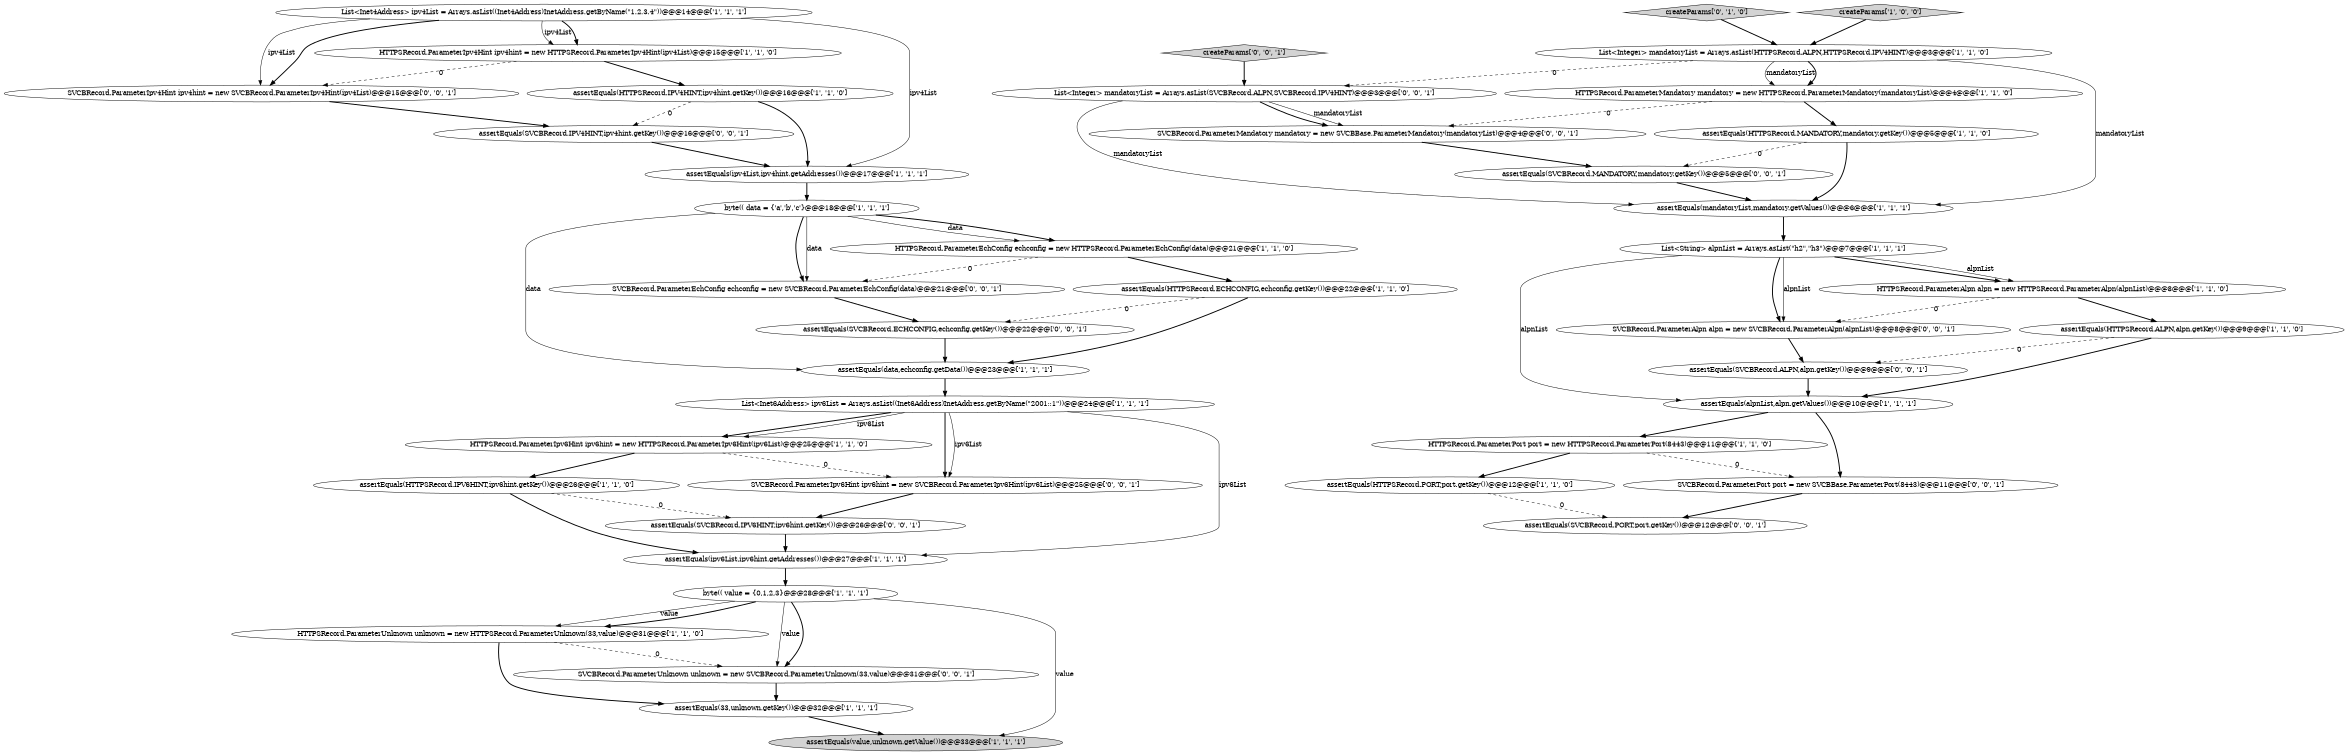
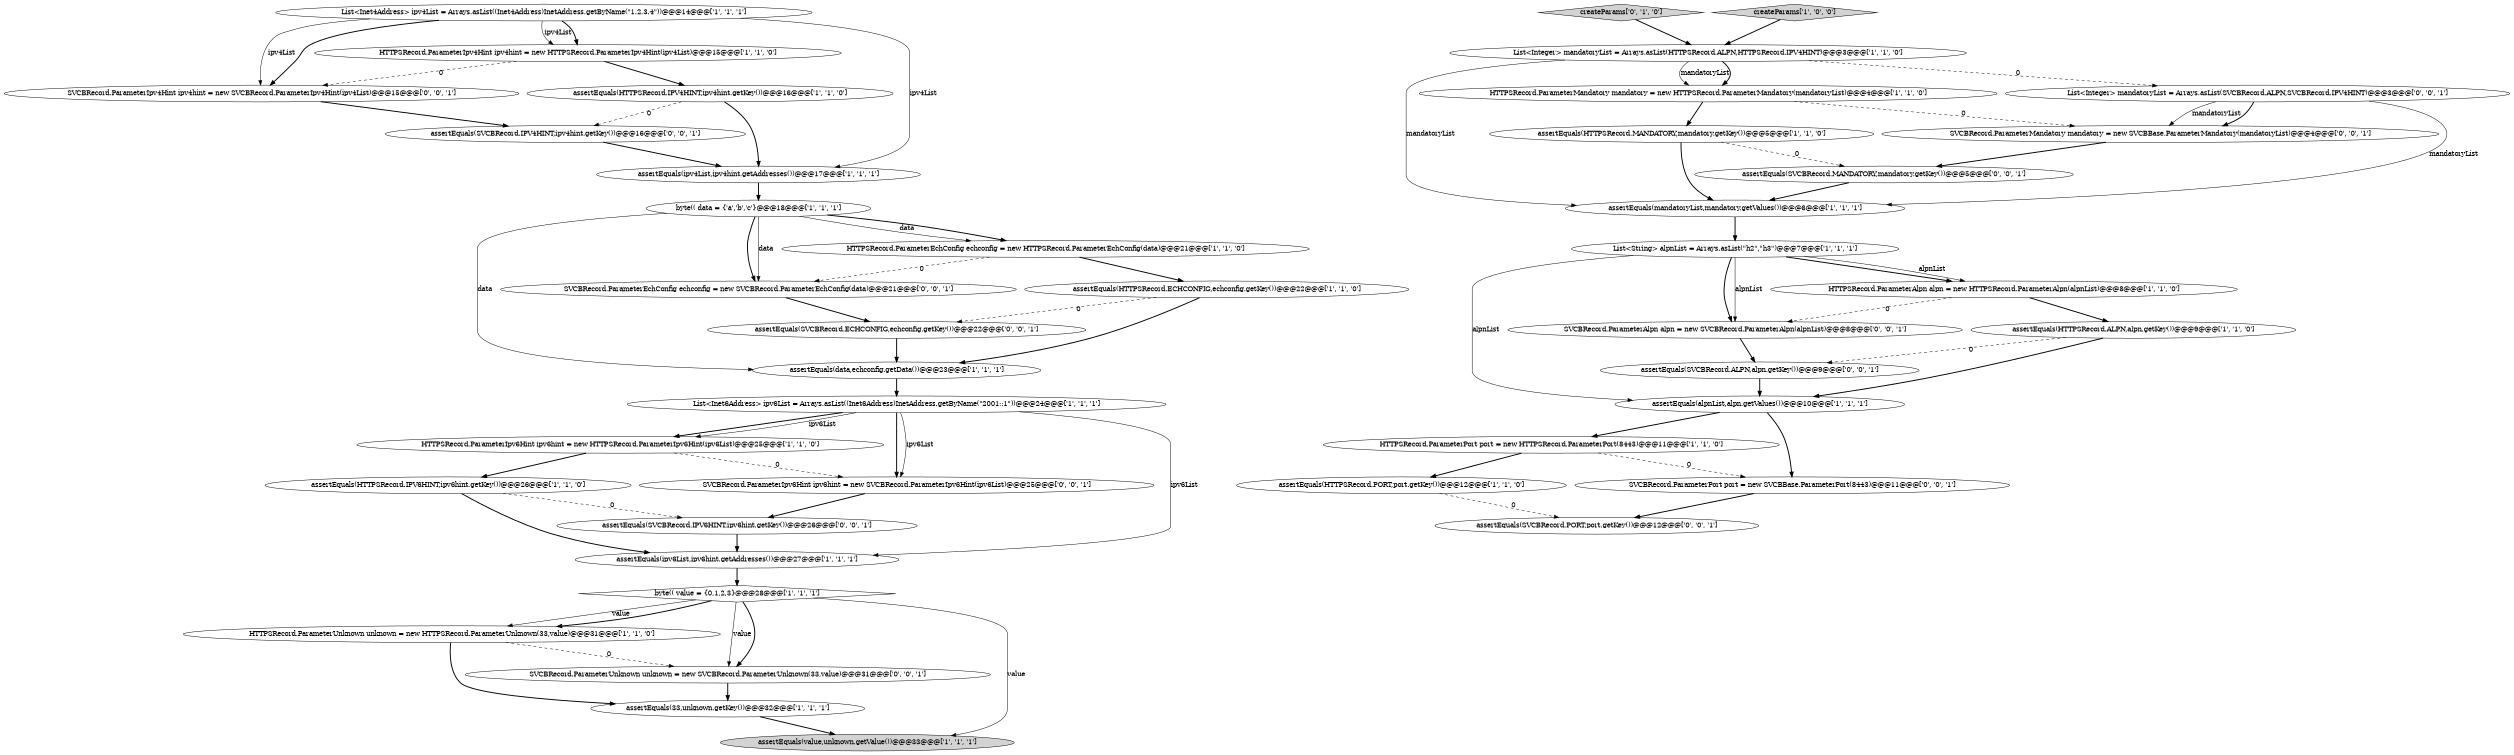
node "createParams['0', '0', '1']": removed
node "byte(( value = {0,1,2,3}@@@28@@@['1', '1', '1']": shape ellipse -> diamond
